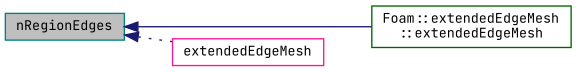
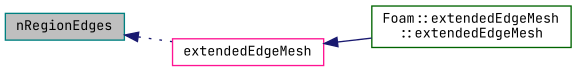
edge "Foam::extendedEdgeMesh ::extendedEdgeMesh" -> "nRegionEdges": now "Foam::extendedEdgeMesh ::extendedEdgeMesh" -> "extendedEdgeMesh"
